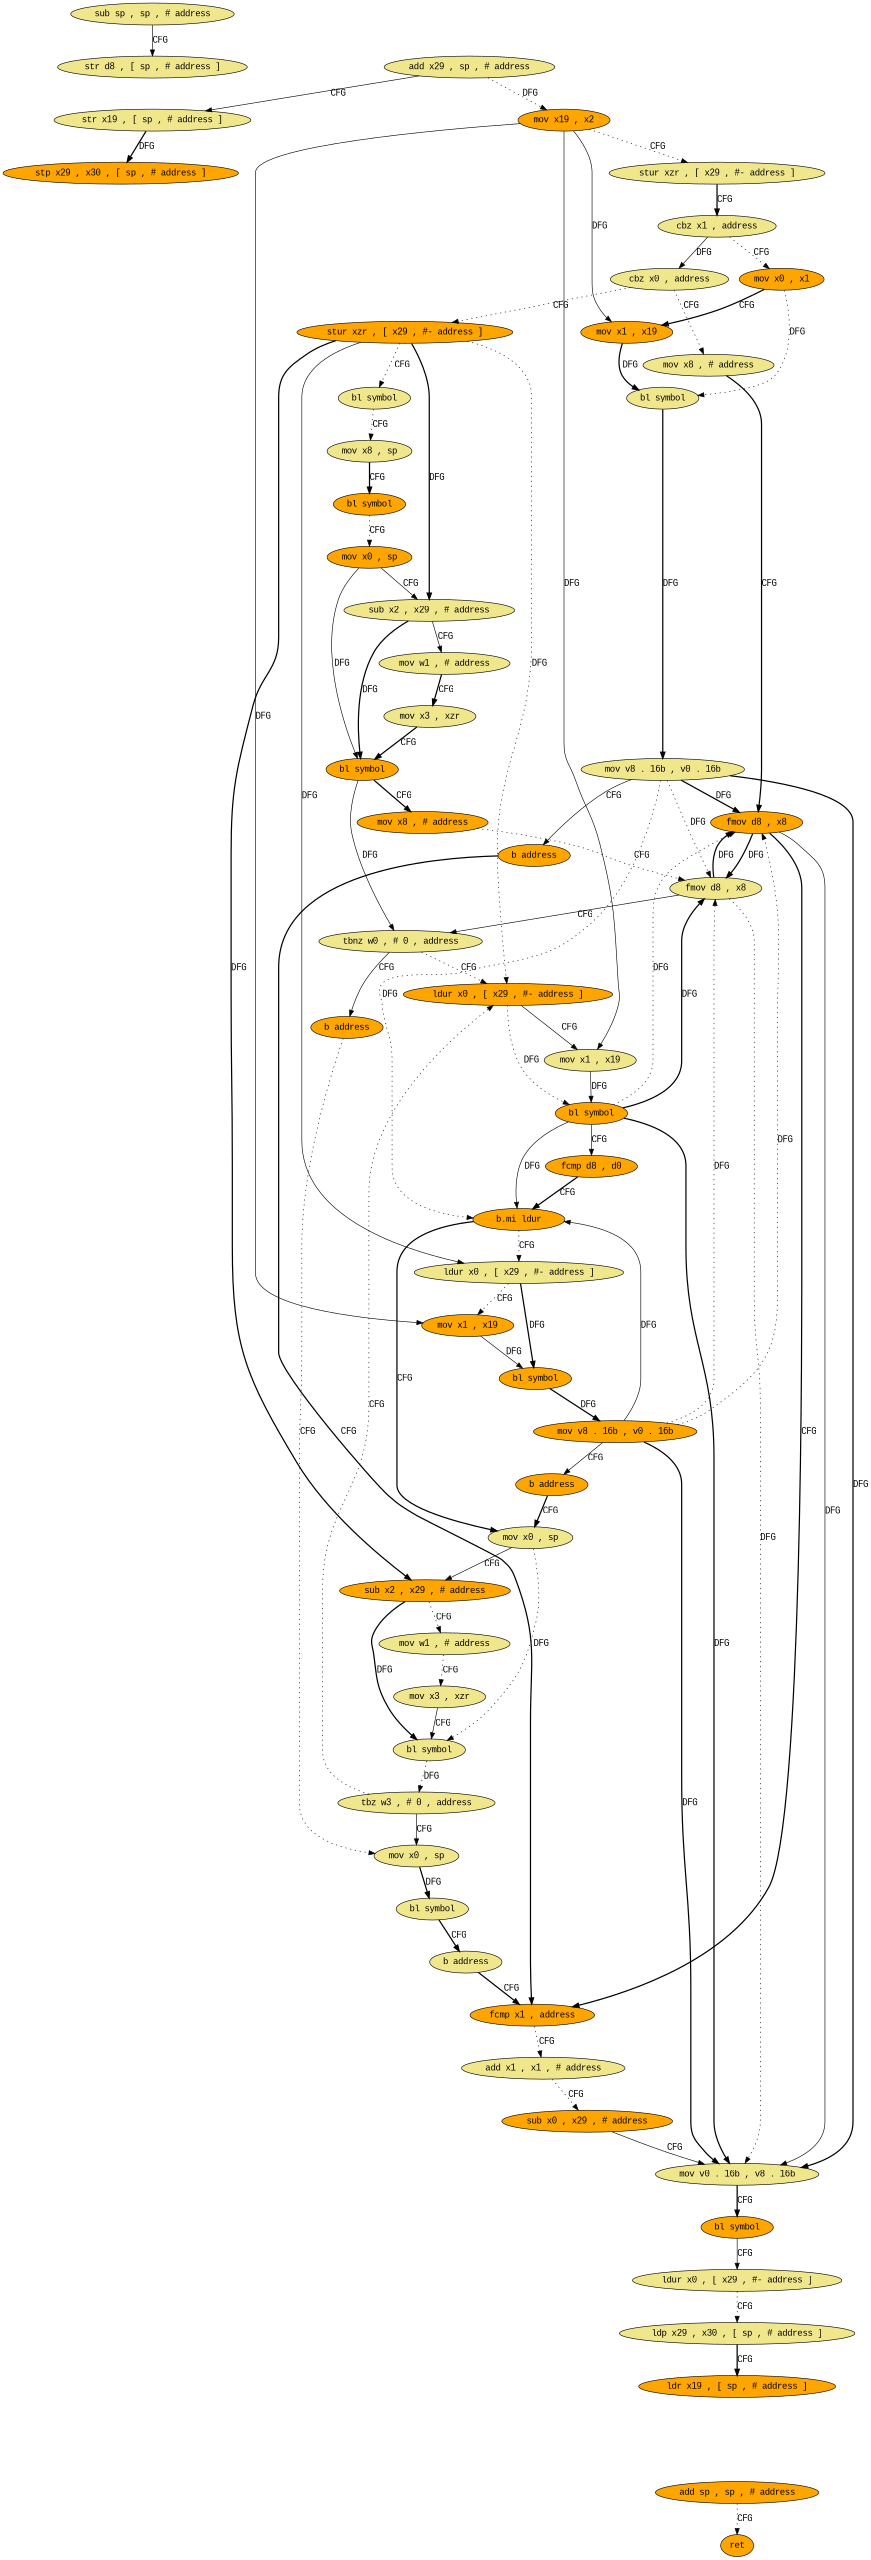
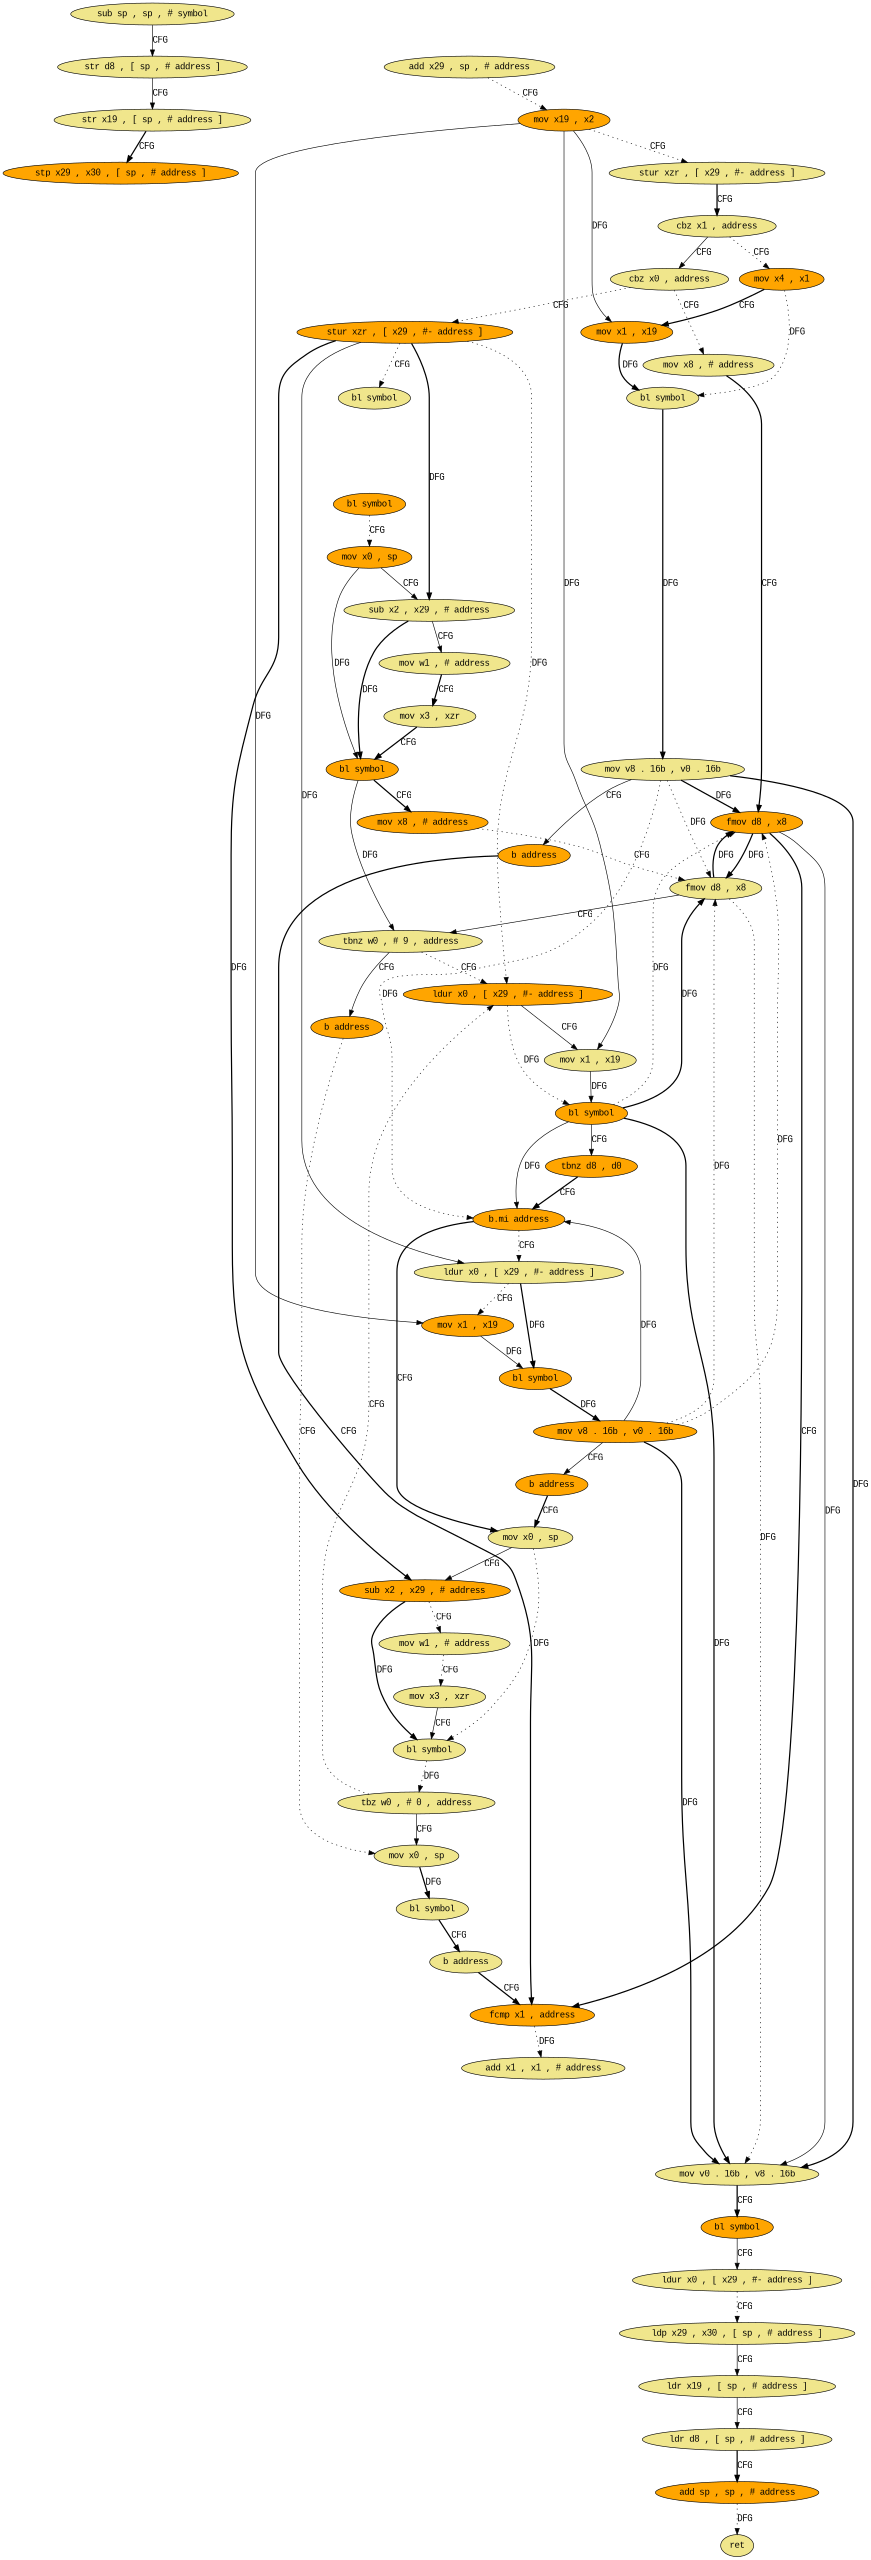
node "sub sp , sp , # address": label "sub sp , sp , # address" -> "sub sp , sp , # symbol"
edge "add x29 , sp , # address" -> "str x19 , [ sp , # address ]": now "str d8 , [ sp , # address ]" -> "str x19 , [ sp , # address ]"
edge "add x29 , sp , # address" -> "mov x19 , x2": label "DFG" -> "CFG"
edge "str x19 , [ sp , # address ]" -> "stp x29 , x30 , [ sp , # address ]": label "DFG" -> "CFG"
edge "cbz x1 , address" -> "cbz x0 , address": label "DFG" -> "CFG"
node "mov x0 , x1": label "mov x0 , x1" -> "mov x4 , x1"
node "mov x8 , sp": removed
node "tbnz w0 , # 0 , address": label "tbnz w0 , # 0 , address" -> "tbnz w0 , # 9 , address"
node "fcmp d8 , d0": label "fcmp d8 , d0" -> "tbnz d8 , d0"
node "b.mi ldur": label "b.mi ldur" -> "b.mi address"
node "tbz w3 , # 0 , address": label "tbz w3 , # 0 , address" -> "tbz w0 , # 0 , address"
edge "fcmp x1 , address" -> "add x1 , x1 , # address": label "CFG" -> "DFG"
node "sub x0 , x29 , # address": removed
edge "ldp x29 , x30 , [ sp , # address ]" -> "ldr x19 , [ sp , # address ]": style bold -> solid
node "ldr x19 , [ sp , # address ]": fillcolor orange -> khaki
node "ldr d8 , [ sp , # address ]": added
edge "add sp , sp , # address" -> "ret": label "CFG" -> "DFG"
node "ret": fillcolor orange -> khaki
